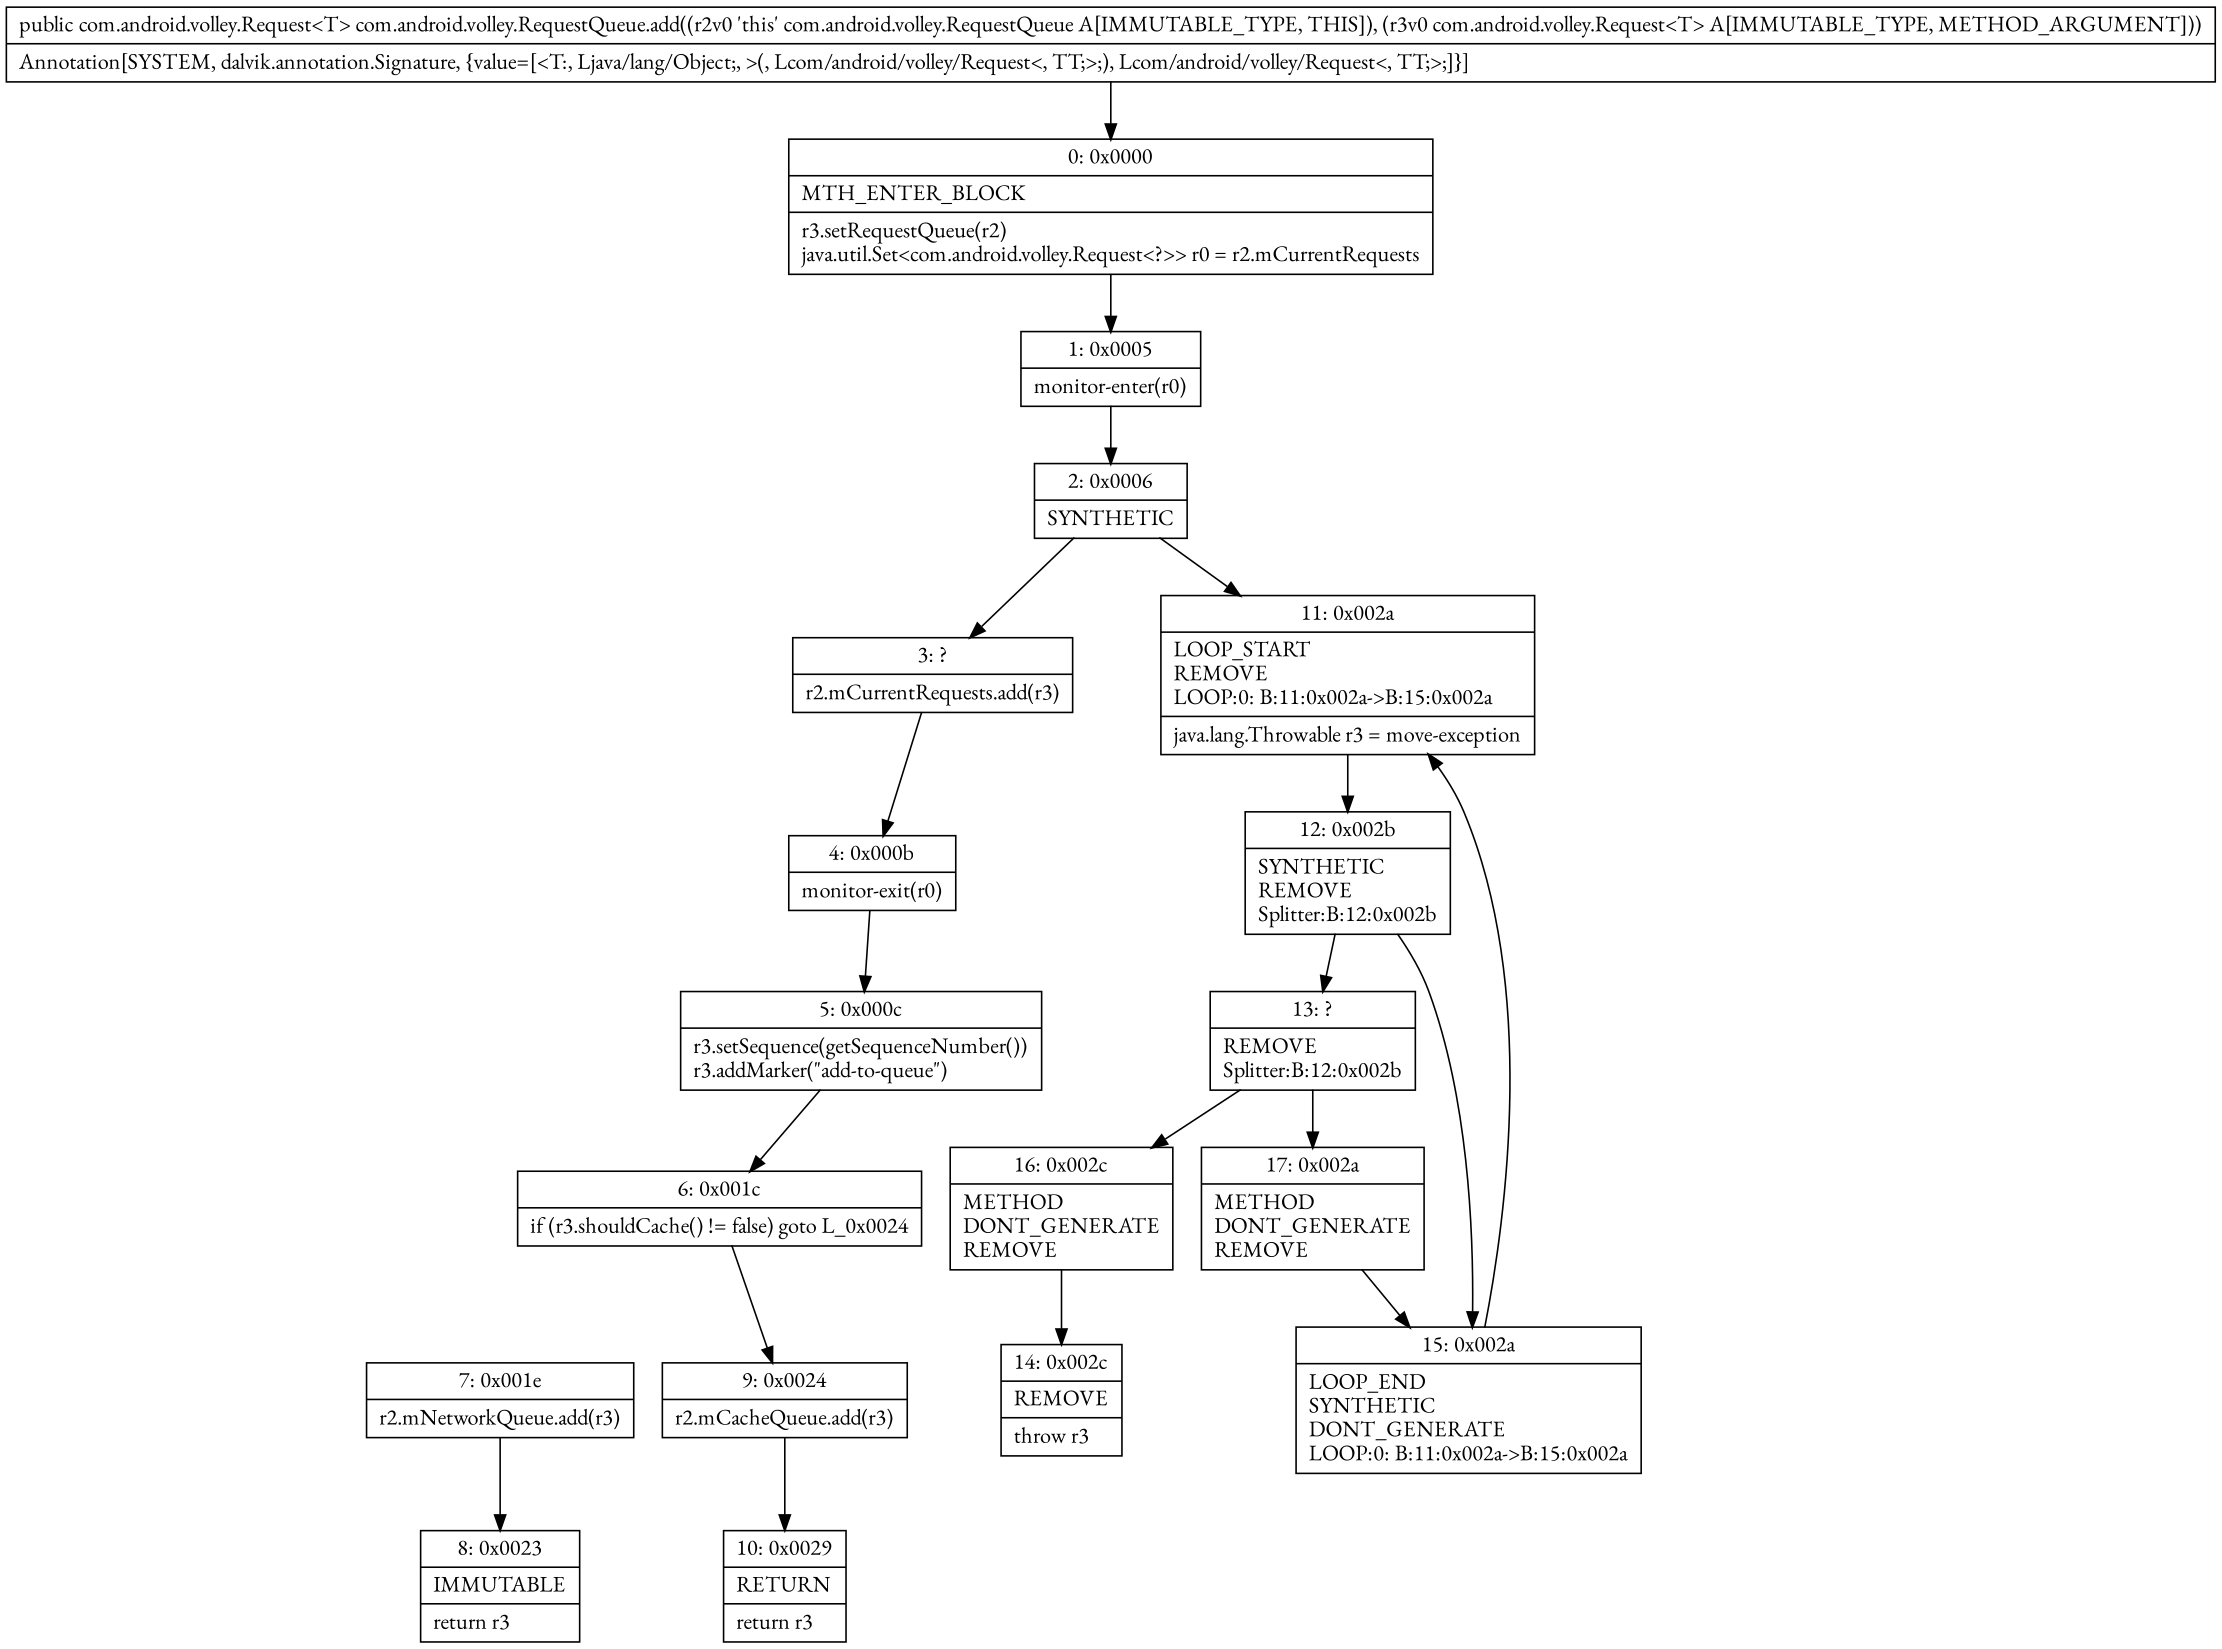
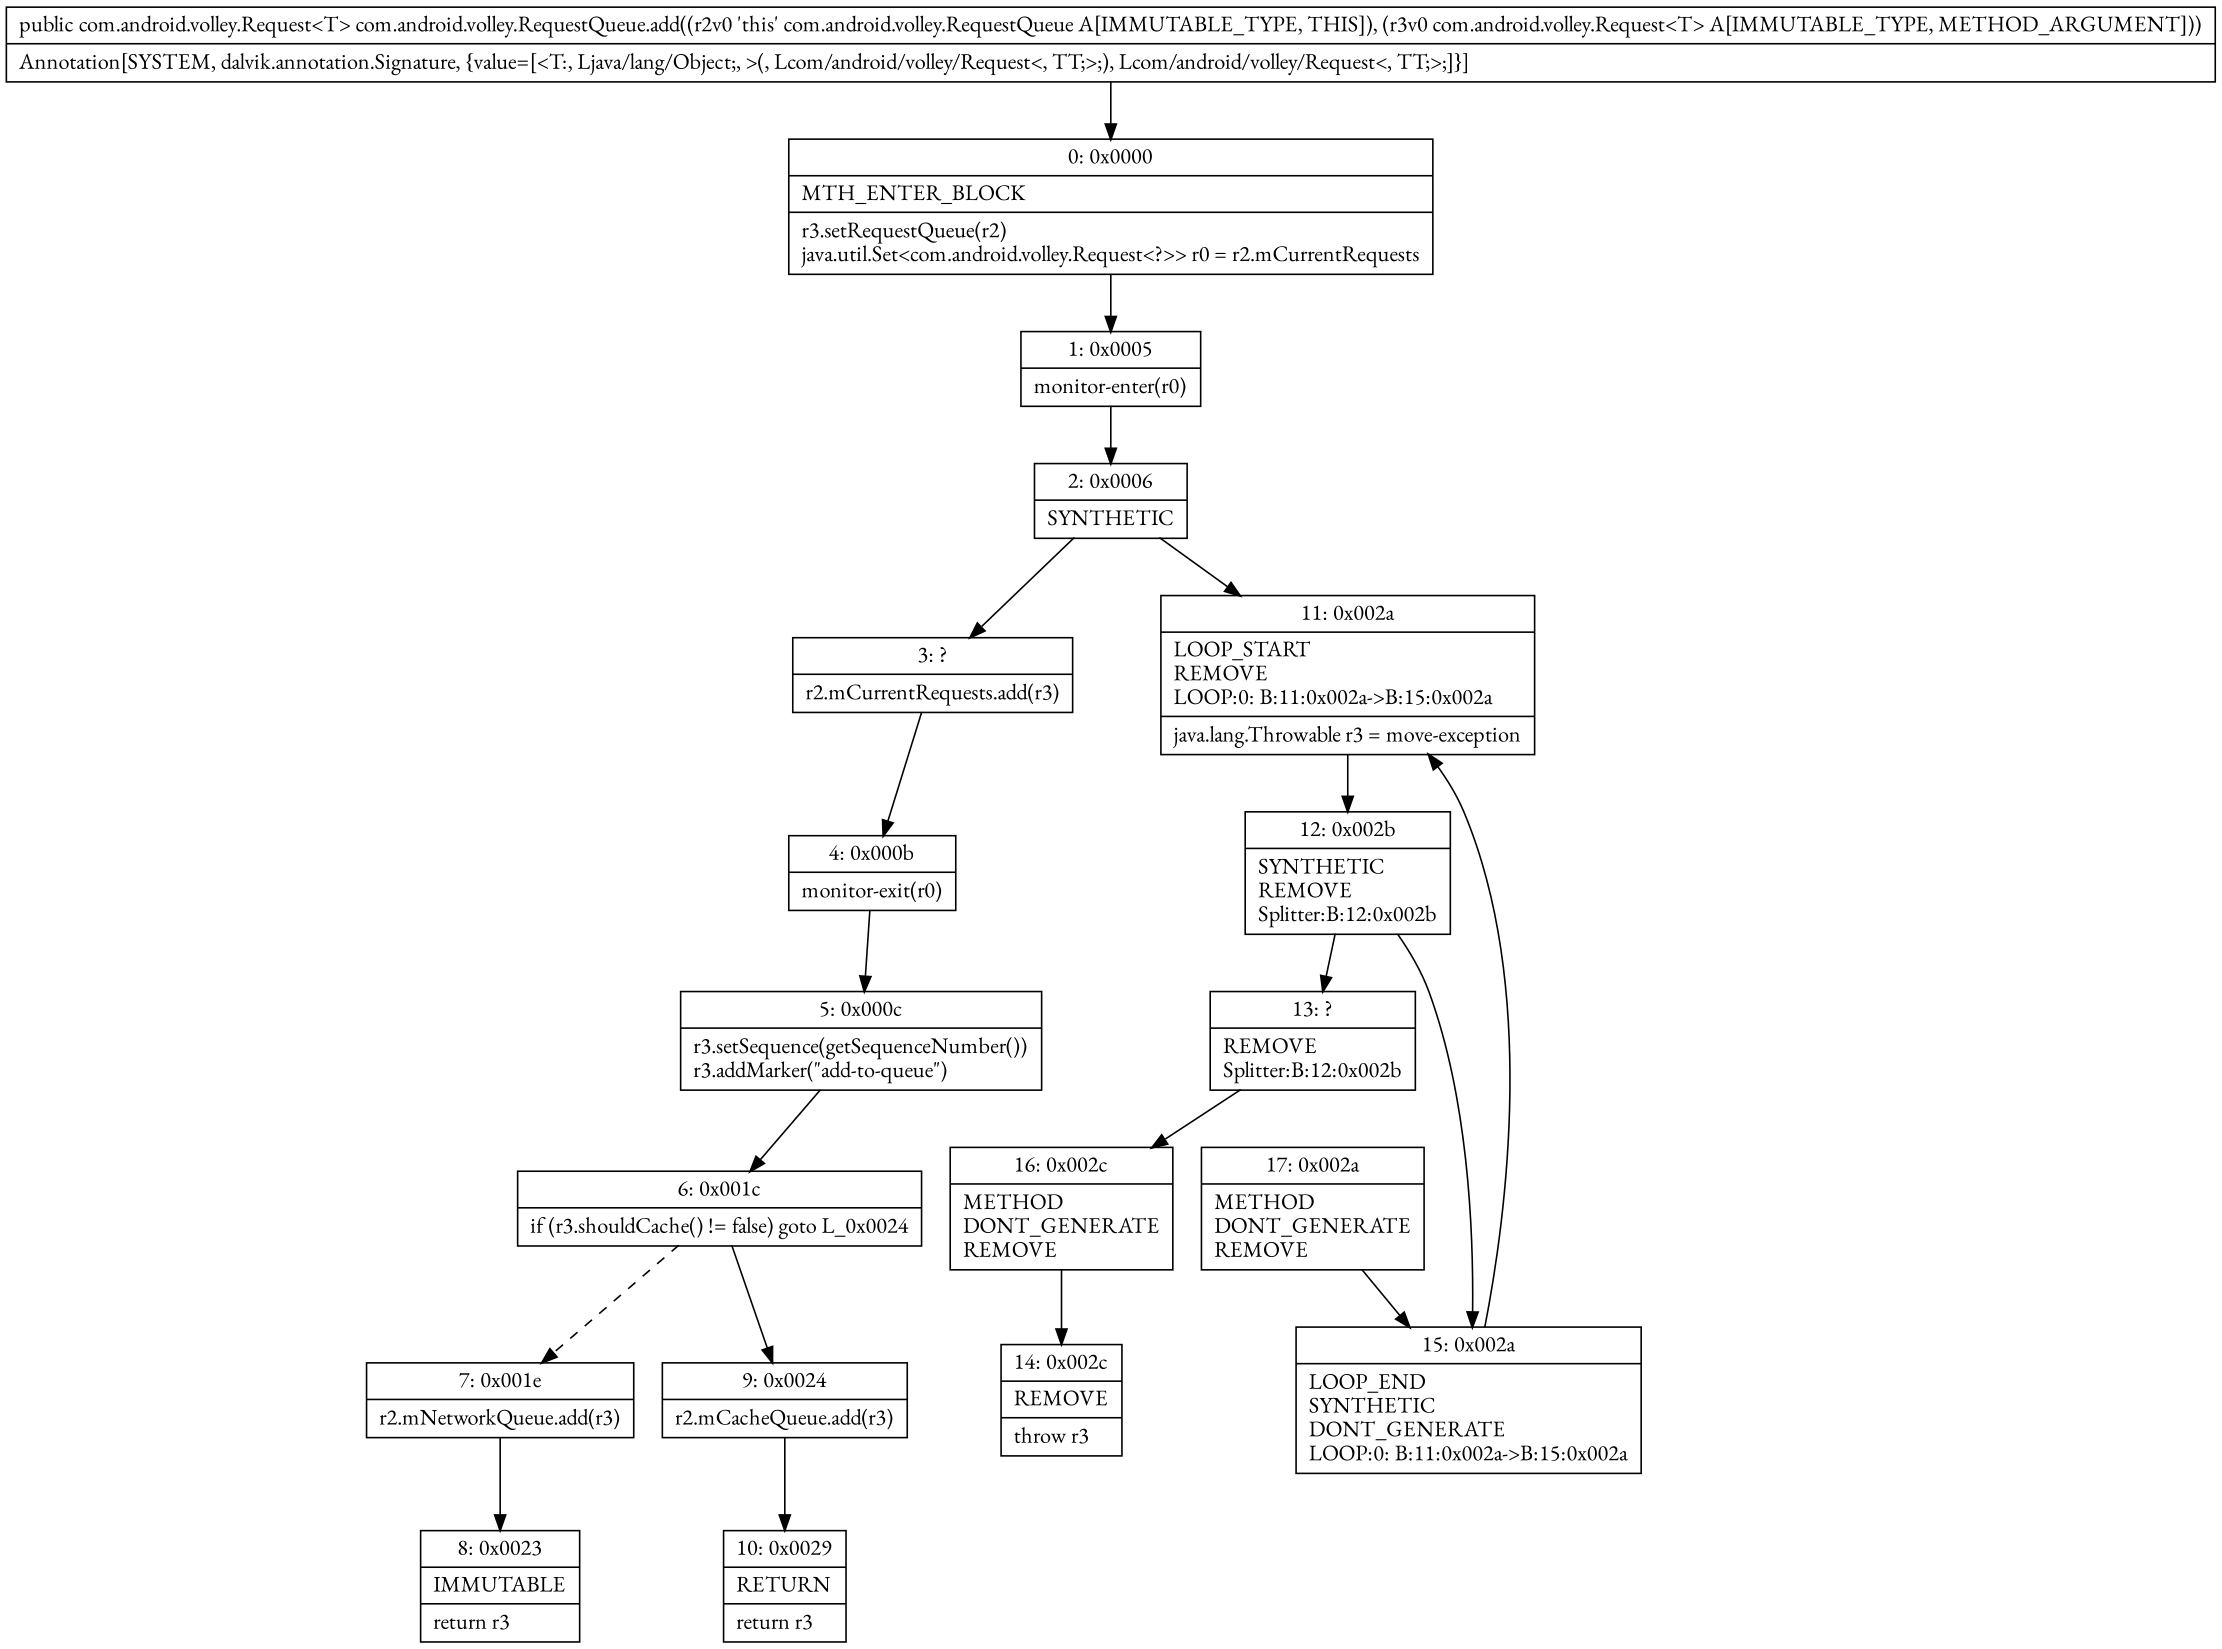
edge "13: ?" -> "17: 0x002a": removed
edge "6: 0x001c" -> "7: 0x001e": added
